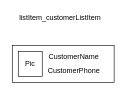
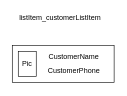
node "Pic": size 24x25 -> 18x25
